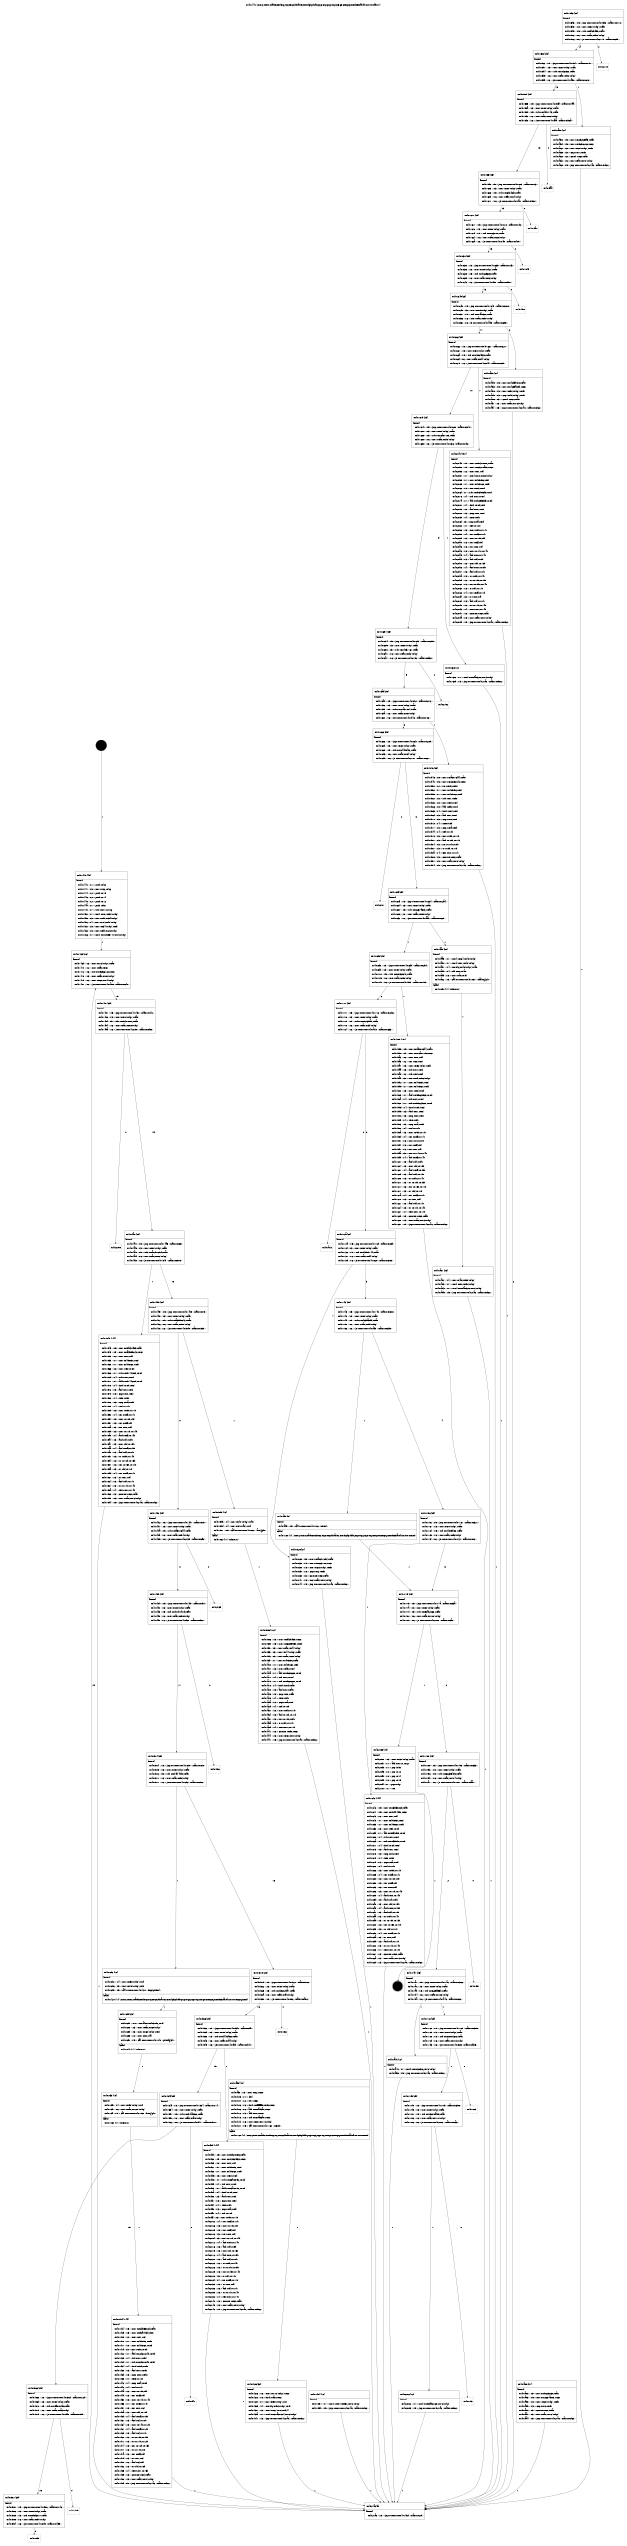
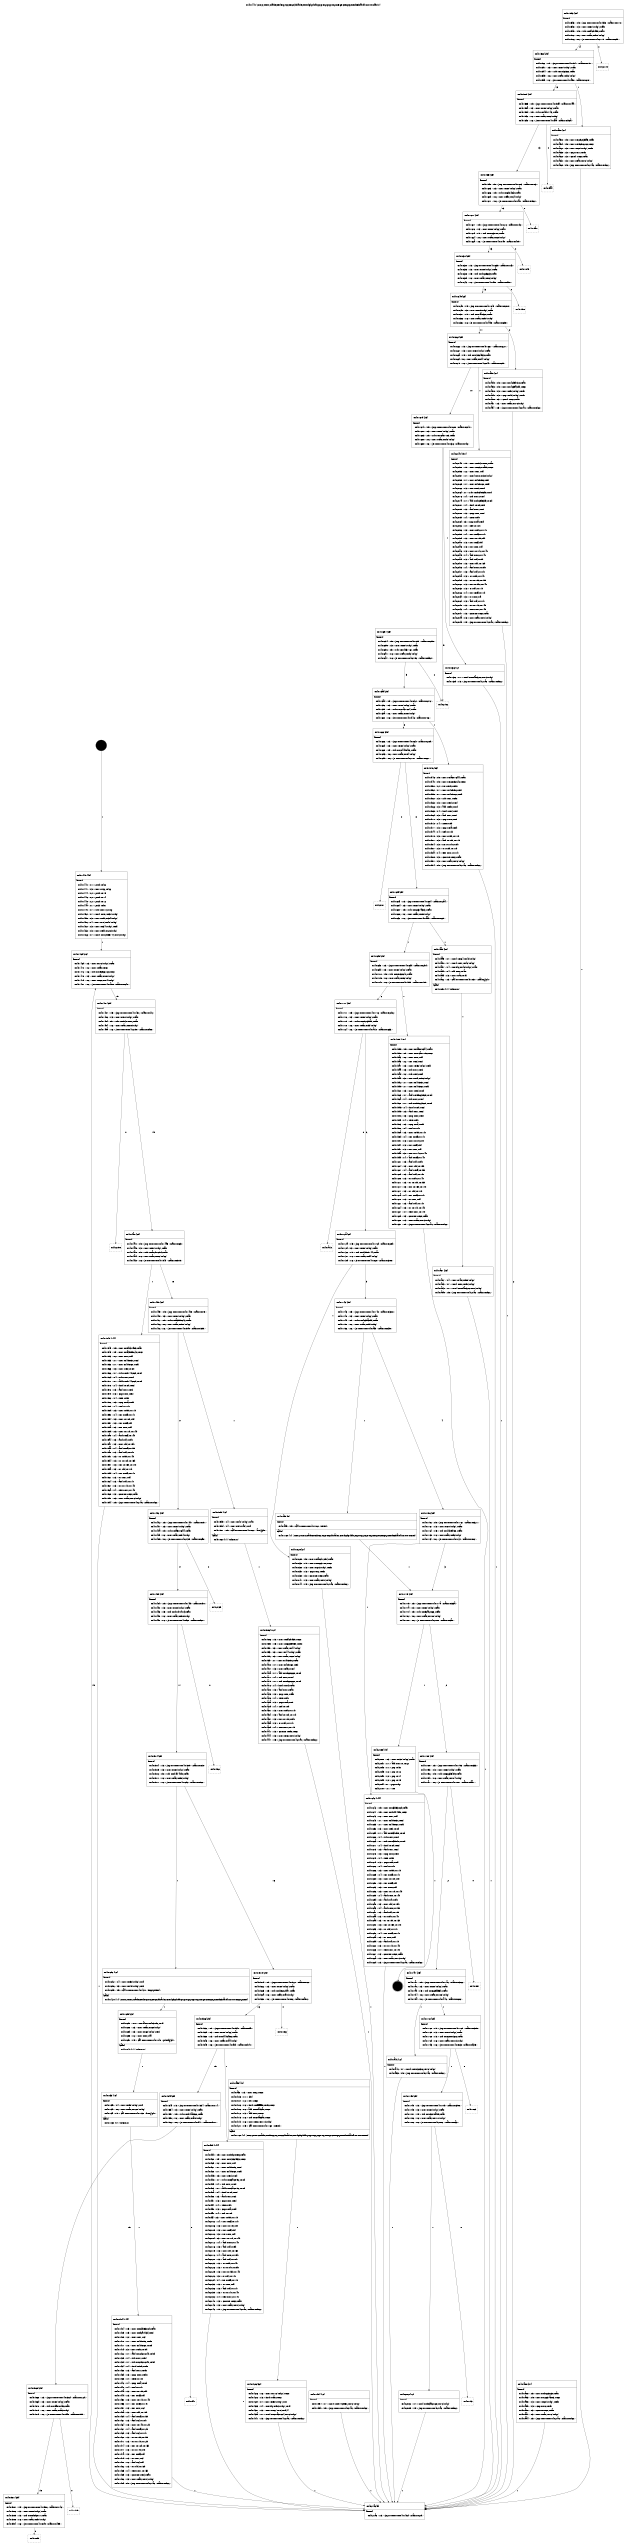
edge "0x40167b [25]" -> "0x401694 [25]": now "0x40167b [25]" -> "0x402192"
